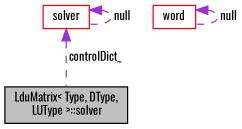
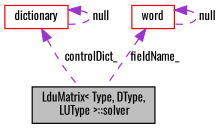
node "solver": label "solver" -> "dictionary"
edge "LduMatrix< Type, DType, LUType >::solver" -> "word": added, label "fieldName_"
